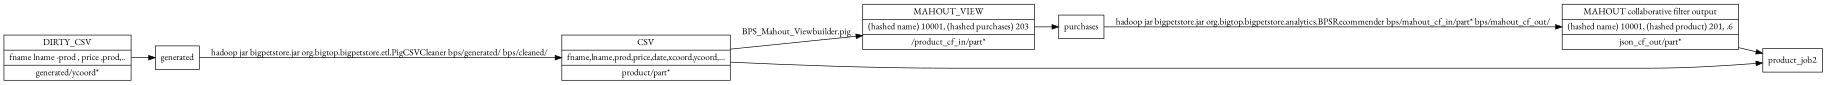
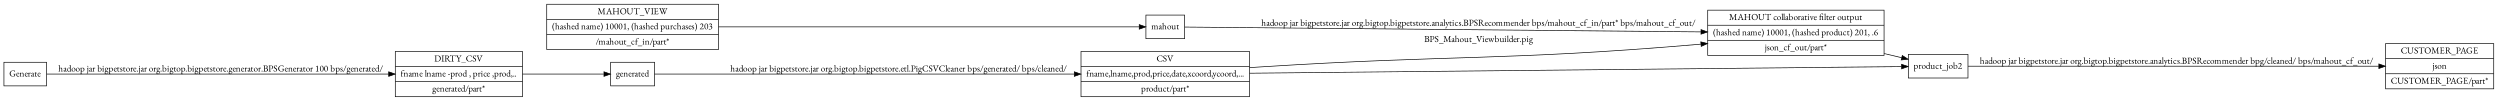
node "purchases": label "purchases" -> "mahout"
node "MAHOUT_VIEW": text "/product_cf_in/part*" -> "/mahout_cf_in/part*"
edge "CSV" -> "MAHOUT_VIEW": now "CSV" -> "MAHOUT collaborative filter output"
node "CUSTOMER_PAGE": added
node "DIRTY_CSV": text "generated/ycoord*" -> "generated/part*"
node "Generate": added
